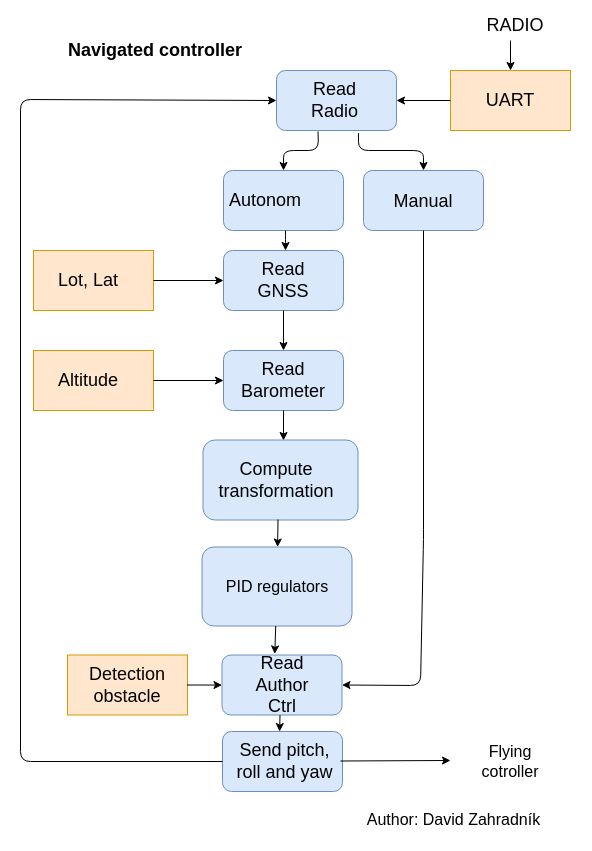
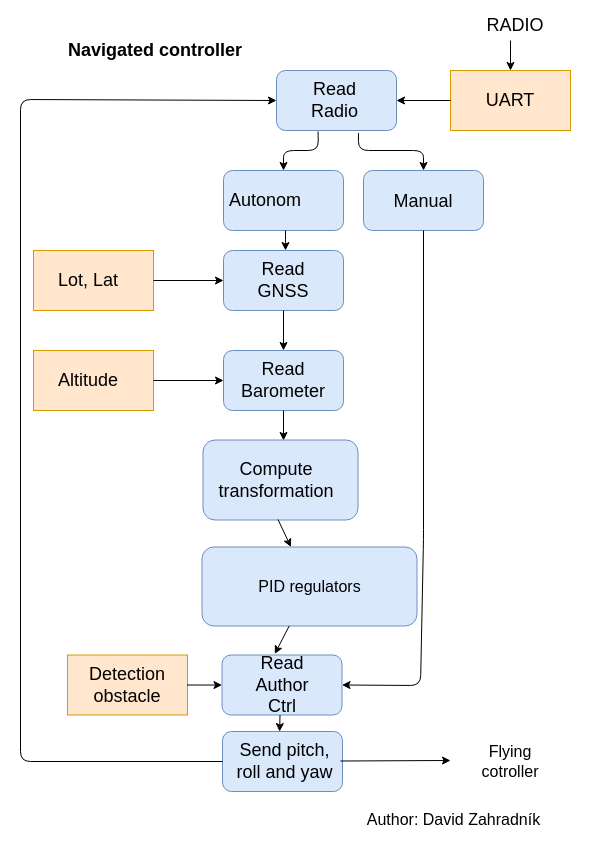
node "PID regulators": size 150x79 -> 215x79
